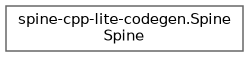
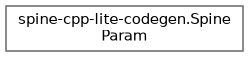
node "spine-cpp-lite-codegen.Spine Spine": label "spine-cpp-lite-codegen.Spine Spine" -> "spine-cpp-lite-codegen.Spine Param"
